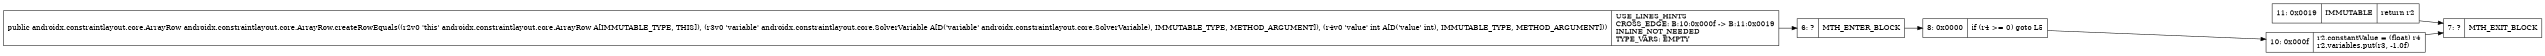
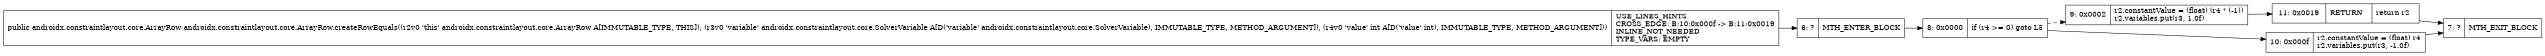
node "11: 0x0019": text "IMMUTABLE" -> "RETURN"
node "9: 0x0002": added
